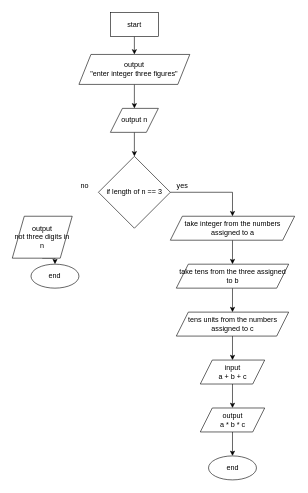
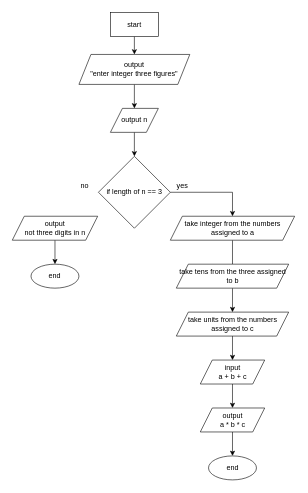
node "output not three digits in n": size 60x42 -> 86x24
edge "take integer from the numbers assigned to a" -> "take tens from the three assigned to b": arrowhead classic -> none
node "tens units from the numbers assigned to c": label "tens units from the numbers assigned to c" -> "take units from the numbers assigned to c"
